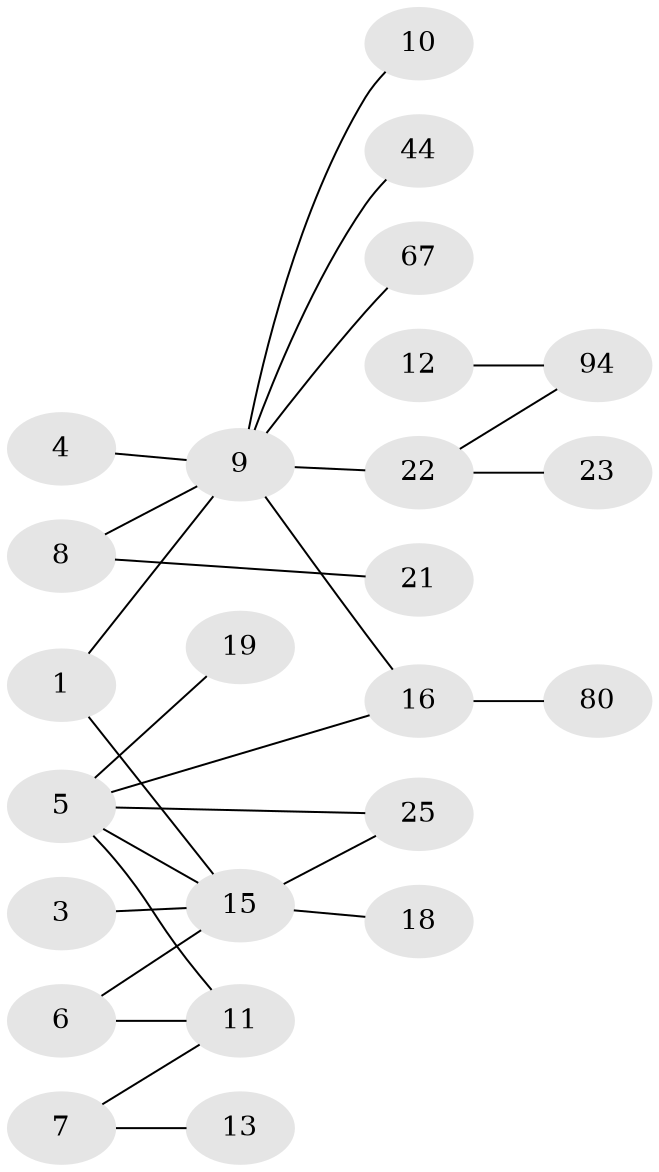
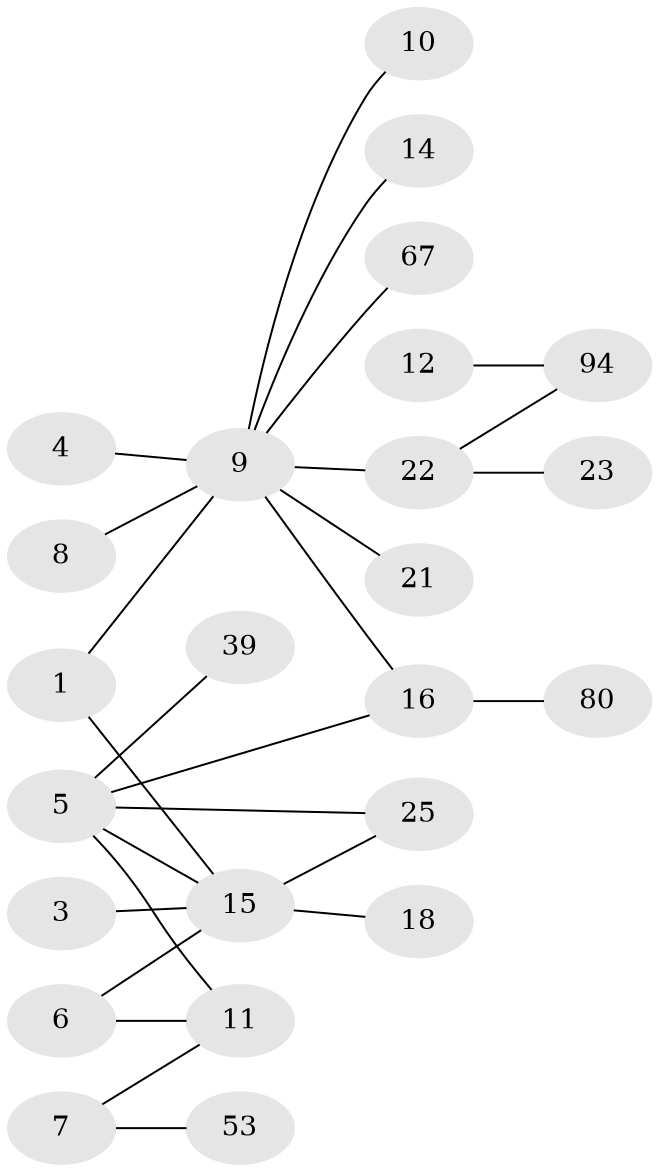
node "44": label "44" -> "14"
edge "8" -- "21": now "9" -- "21"
node "19": label "19" -> "39"
node "13": label "13" -> "53"
